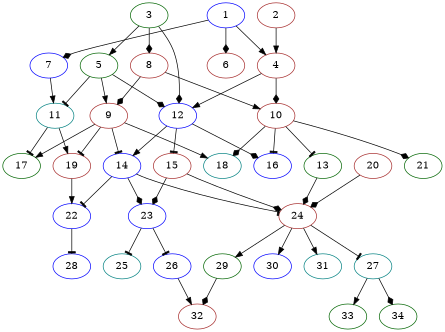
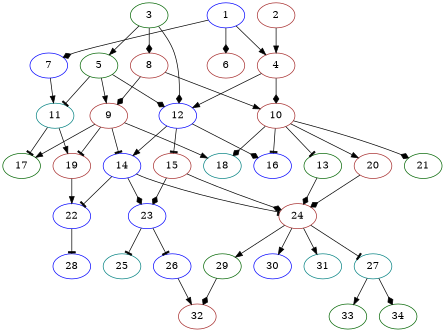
edge "10" -> "20": added
